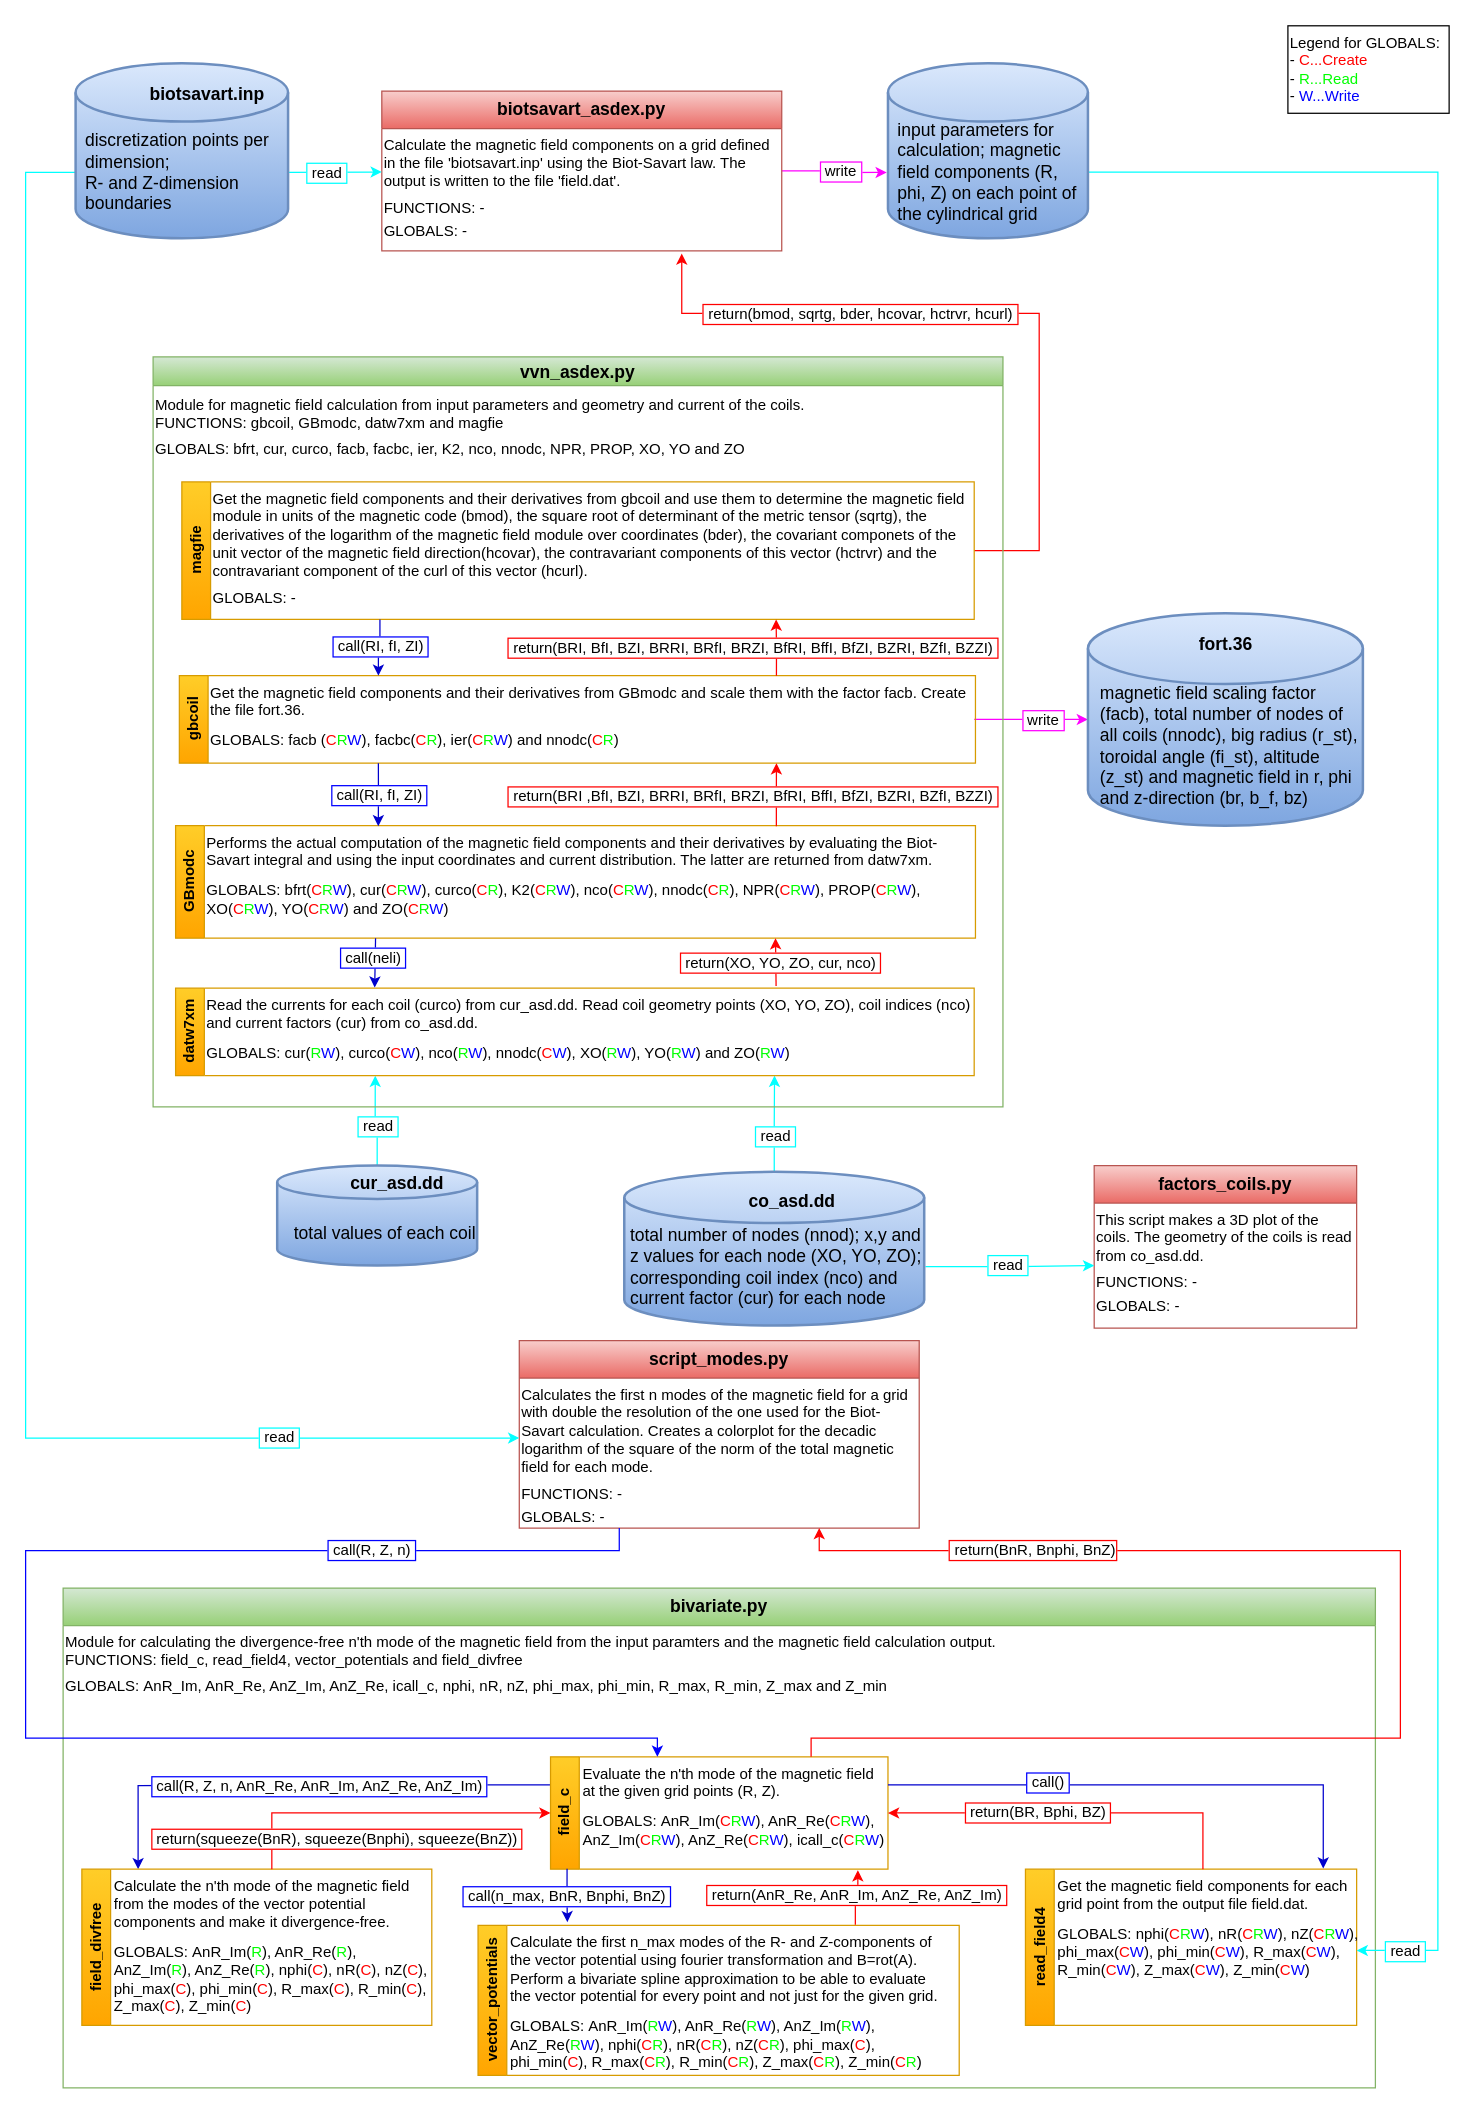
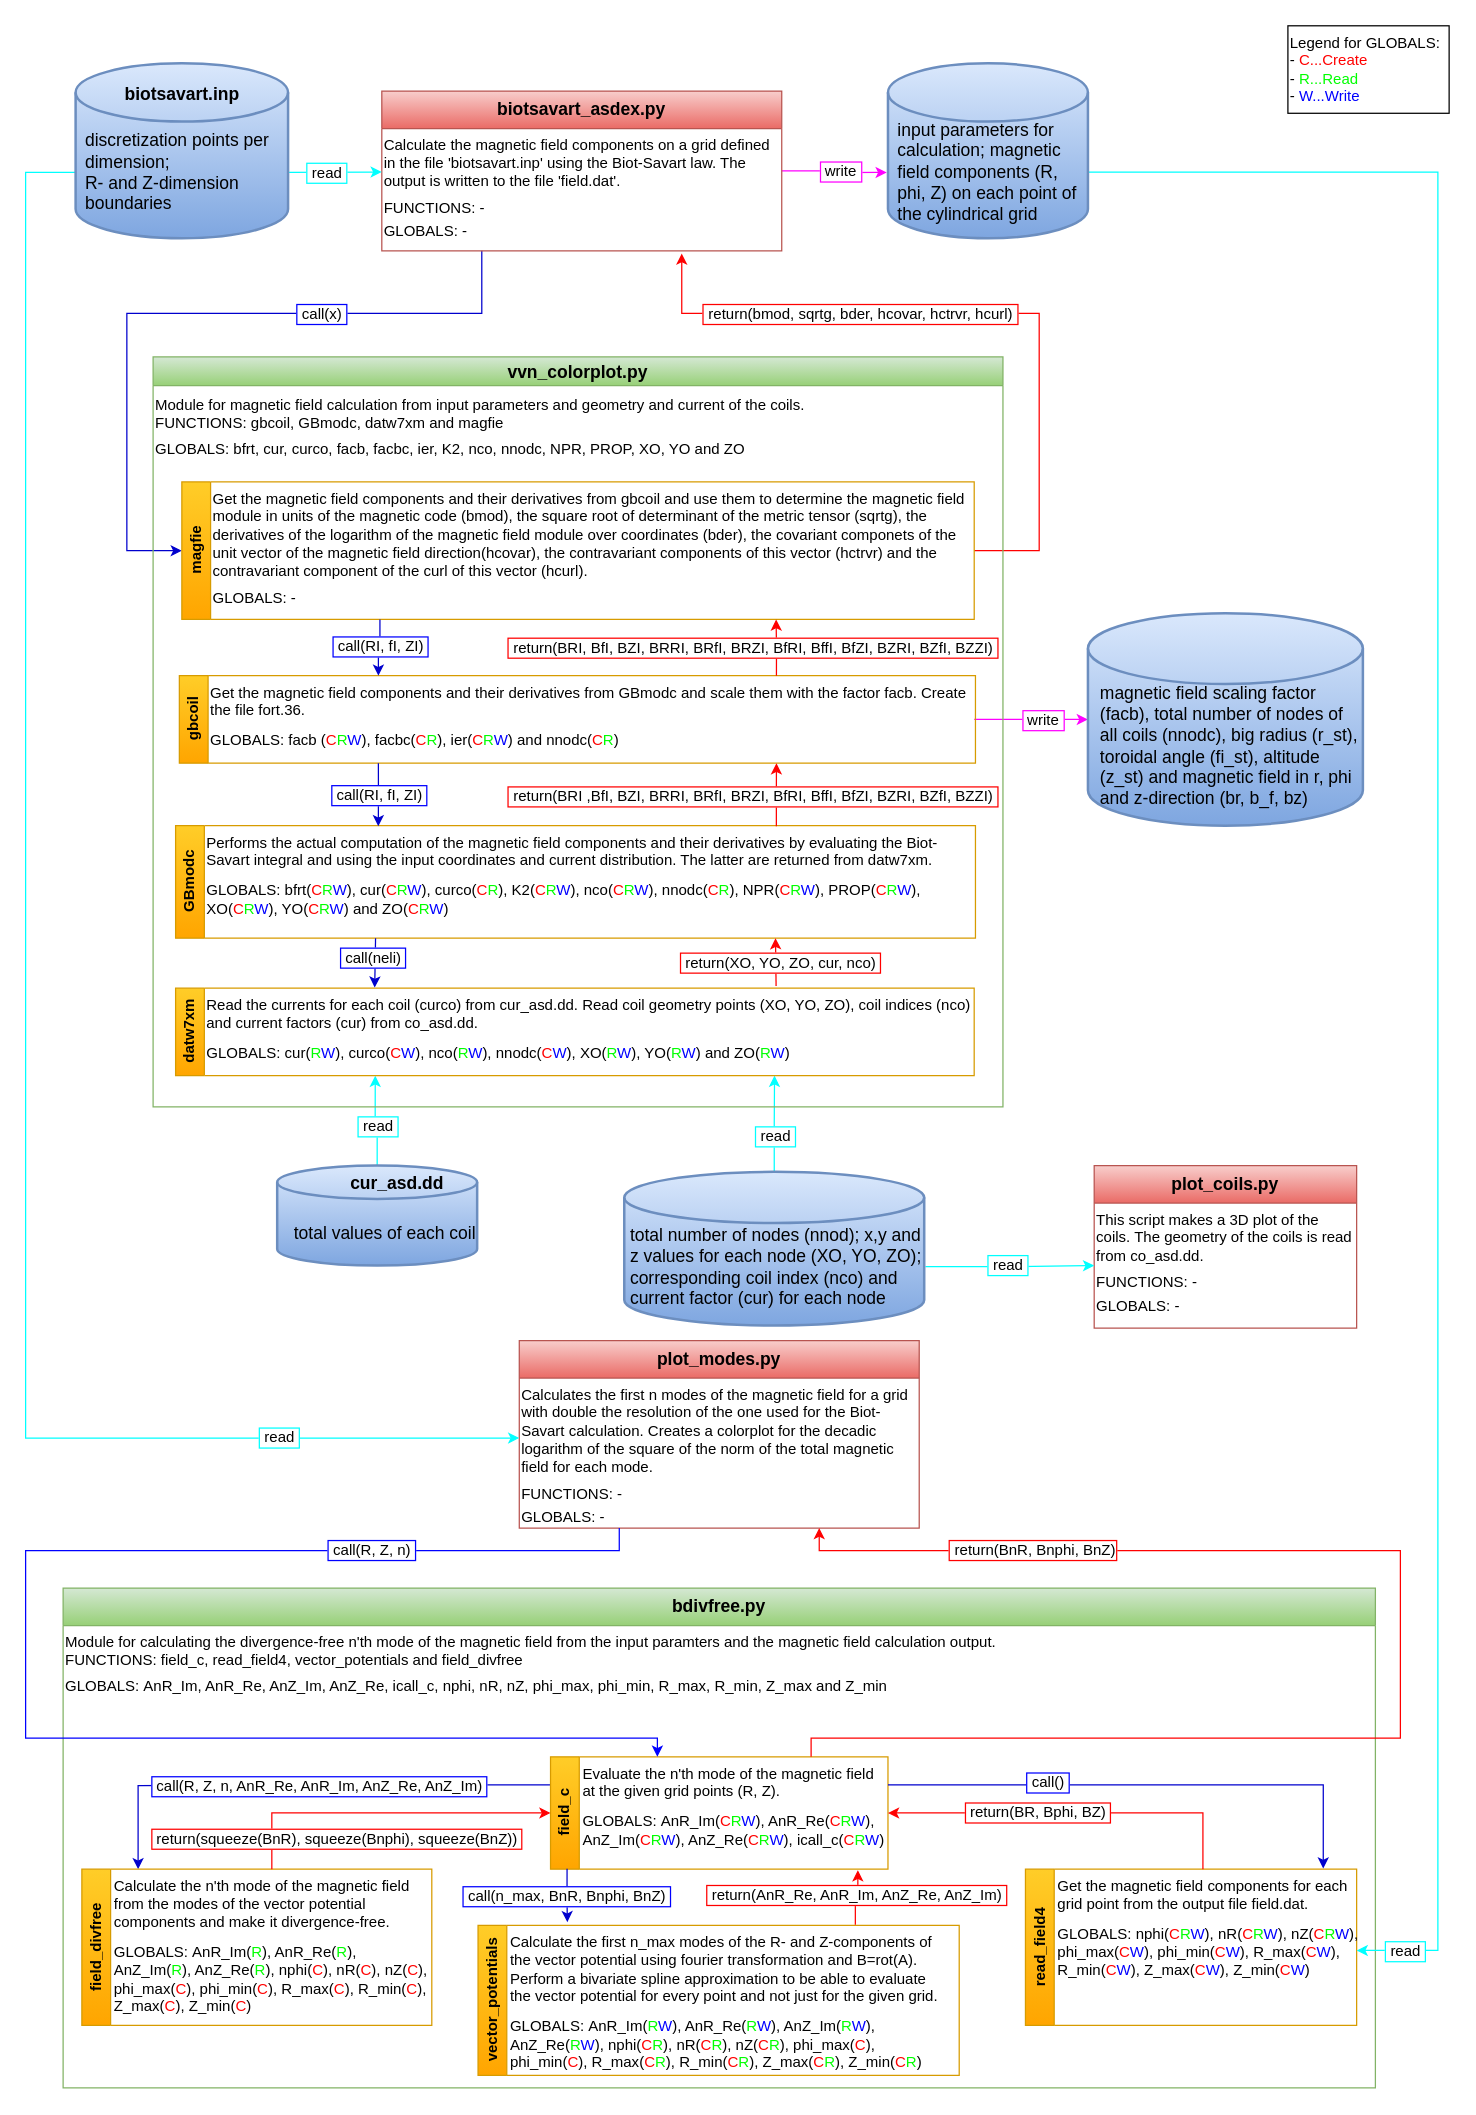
node "biotsavart.inp": moved (207, 90) -> (182, 90)
edge "biotsavart_asdex.py" -> "magfie": added, label "call(x)"
node "vvn_asdex.py": label "vvn_asdex.py" -> "vvn_colorplot.py"
node "fort.36": removed
node "factors_coils.py": label "factors_coils.py" -> "plot_coils.py"
node "co_asd.dd": removed
node "script_modes.py": label "script_modes.py" -> "plot_modes.py"
node "bivariate.py": label "bivariate.py" -> "bdivfree.py"
